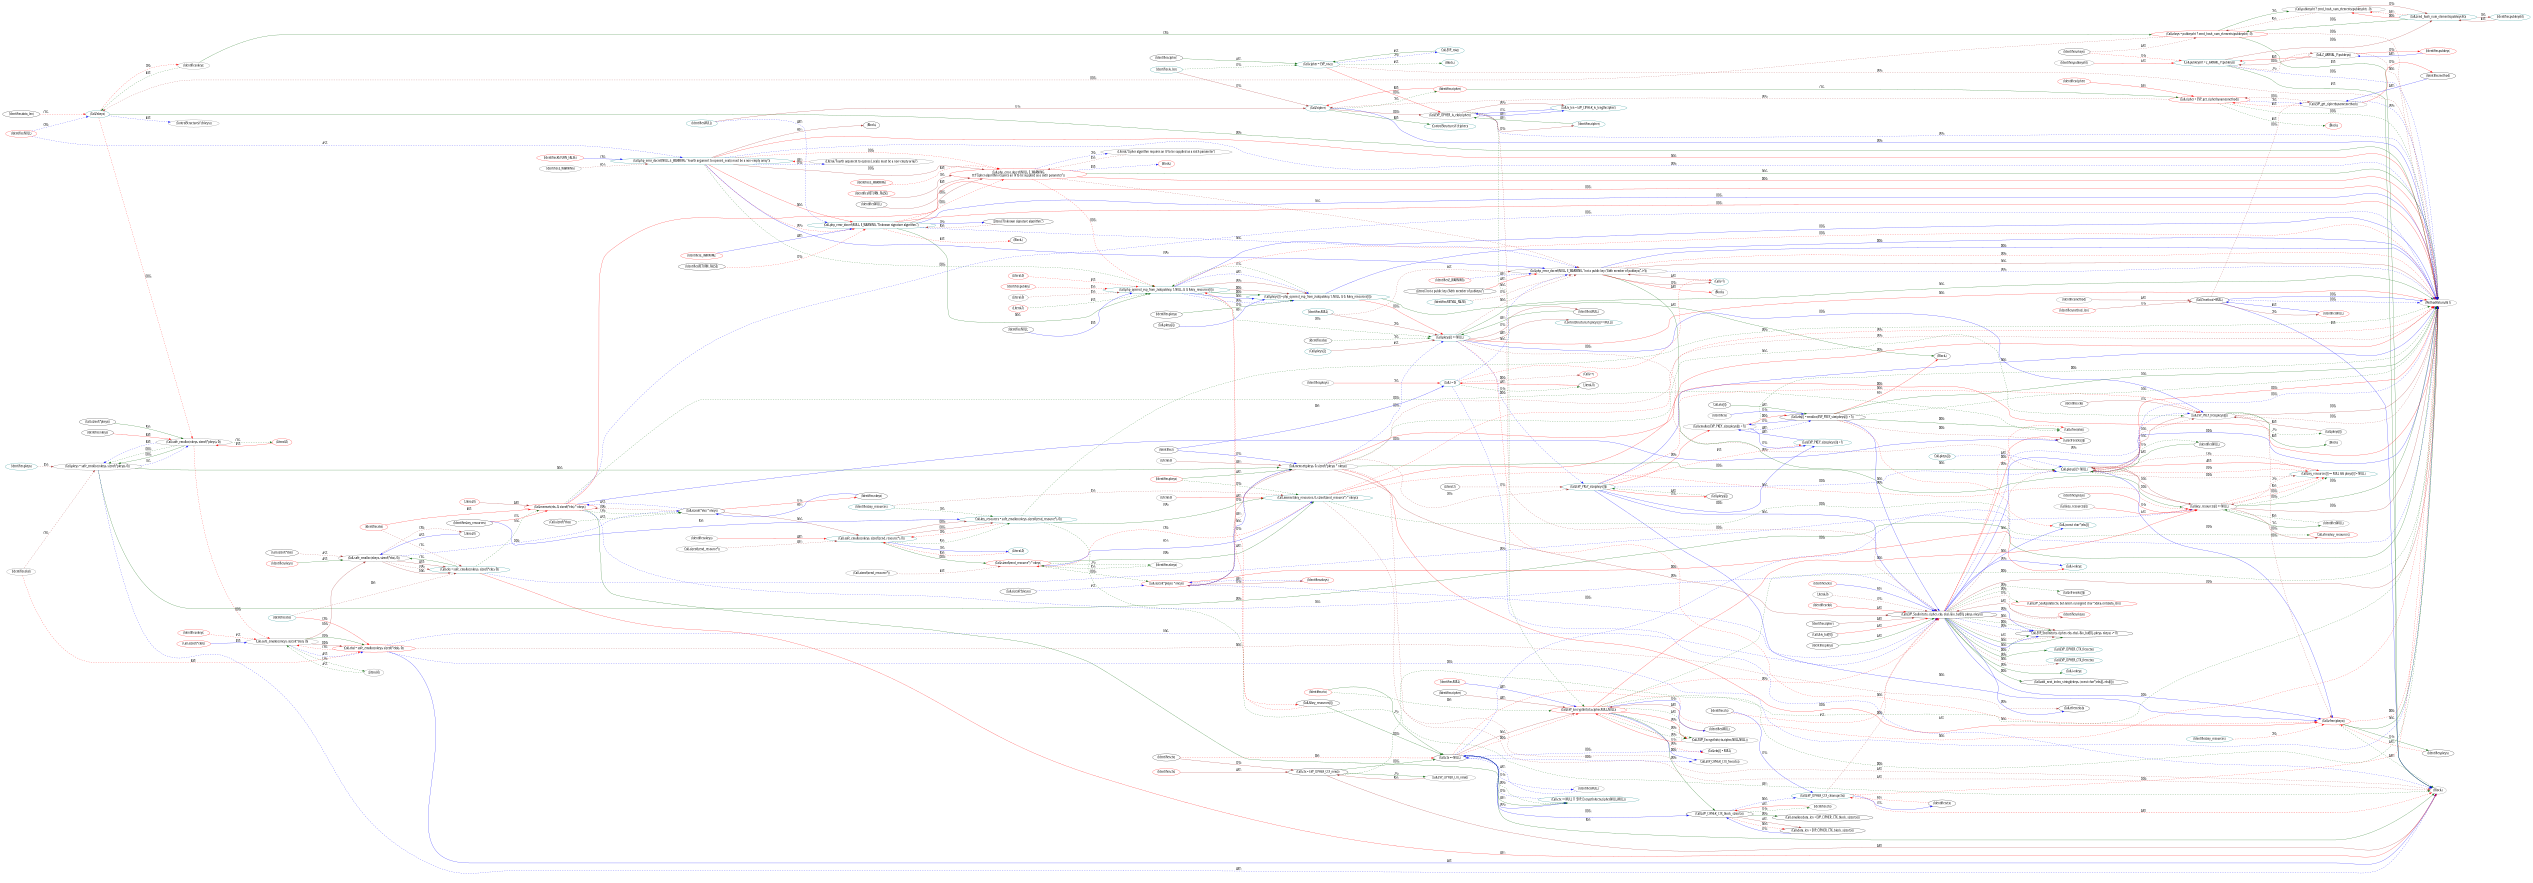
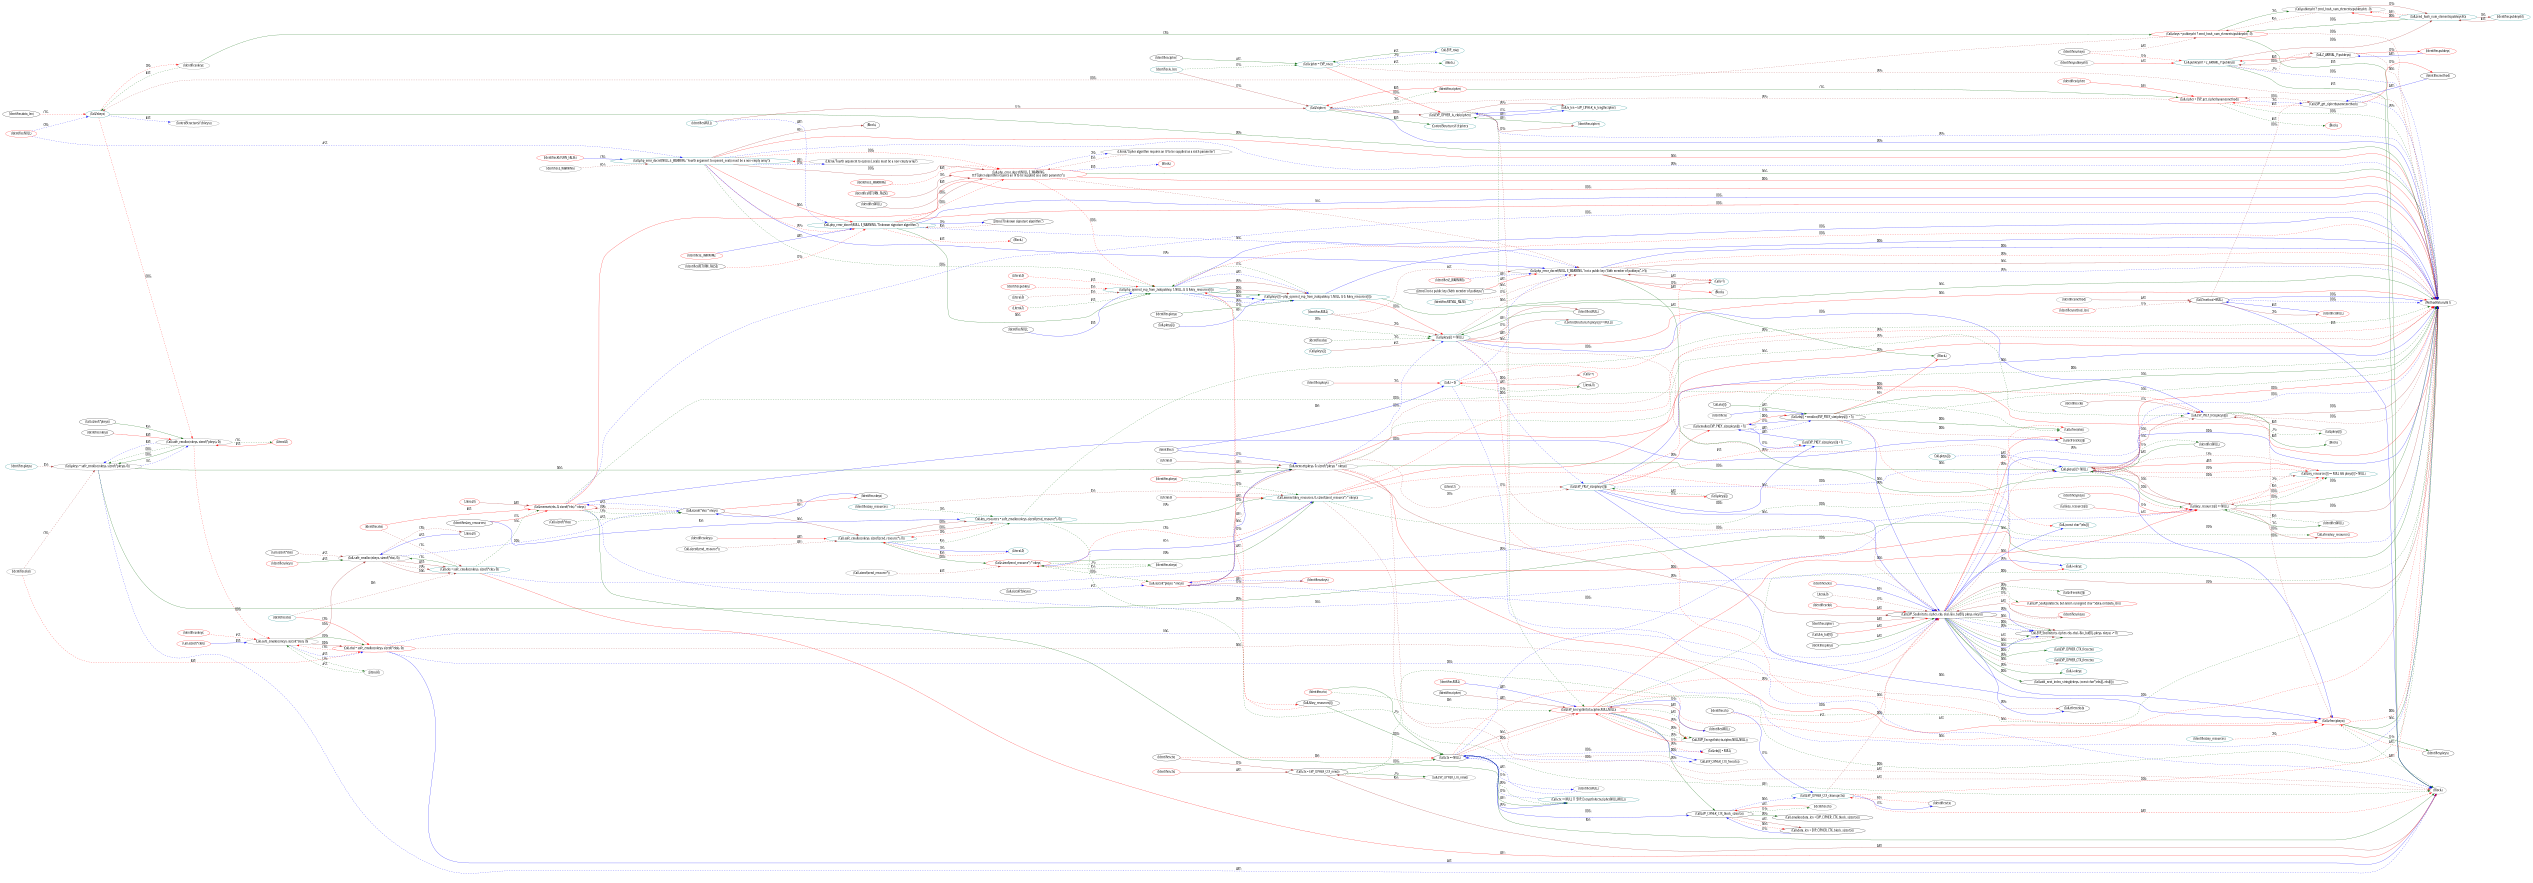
edge "(Identifier,method_len)" -> "(Call,*method =NULL)": style solid -> dashed
